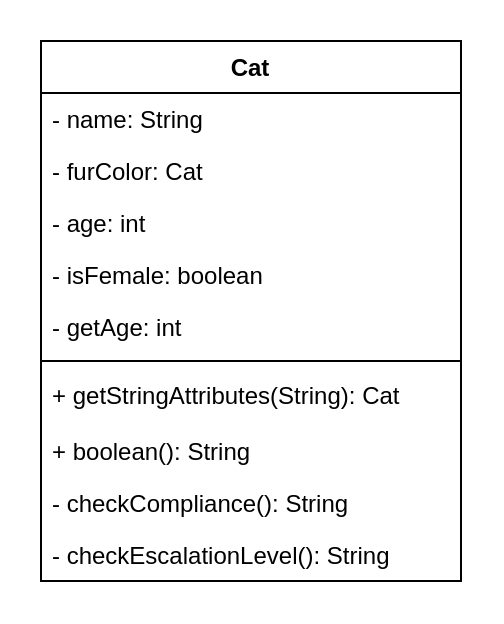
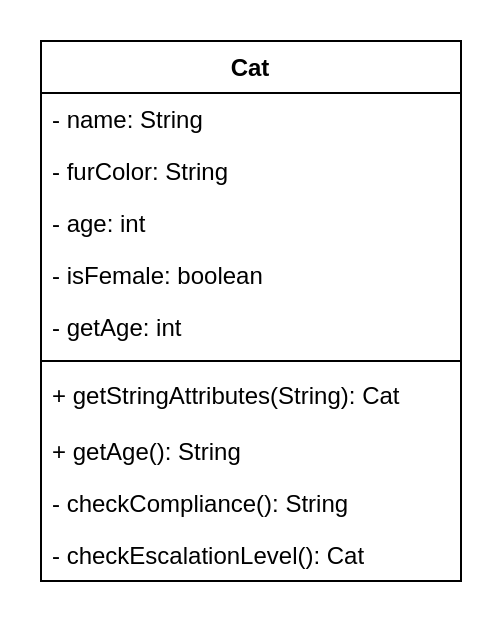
node "- furColor: Cat": label "- furColor: Cat" -> "- furColor: String"
node "+ boolean(): String": label "+ boolean(): String" -> "+ getAge(): String"
node "- checkEscalationLevel(): String": label "- checkEscalationLevel(): String" -> "- checkEscalationLevel(): Cat"
